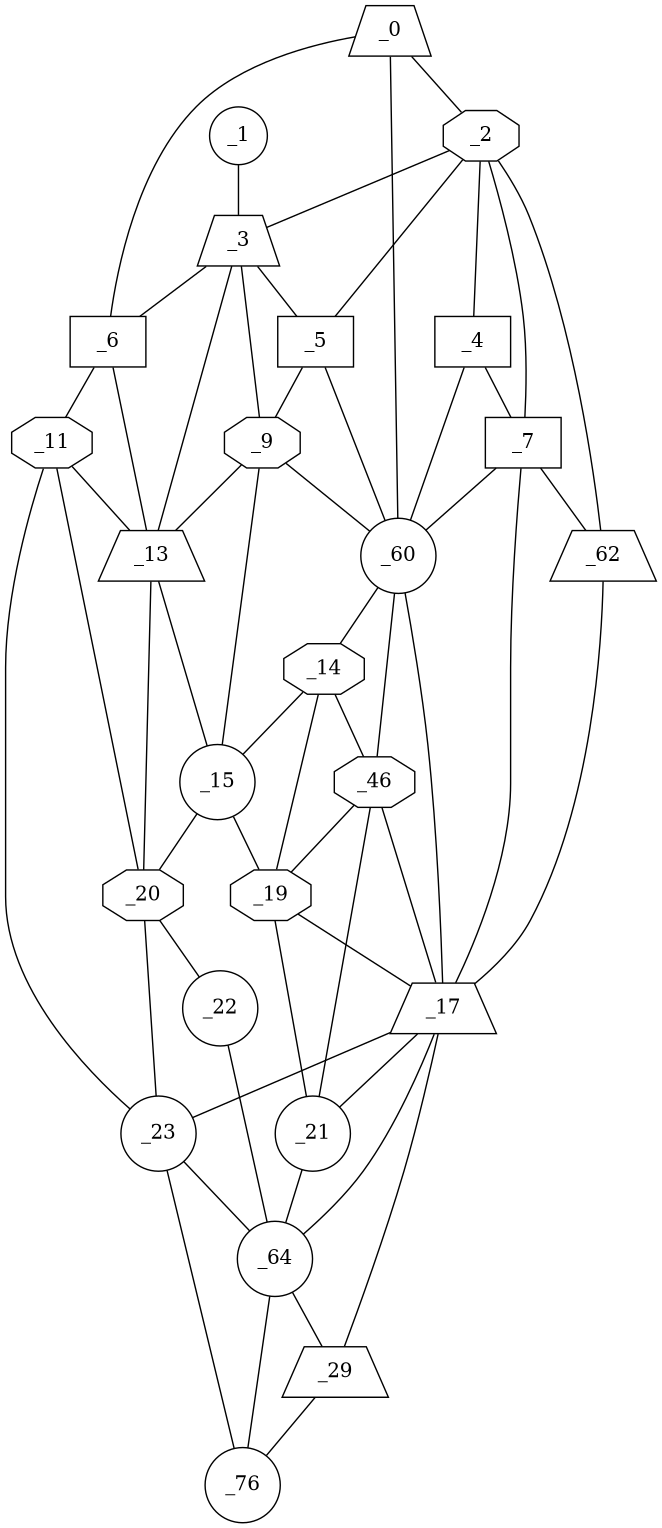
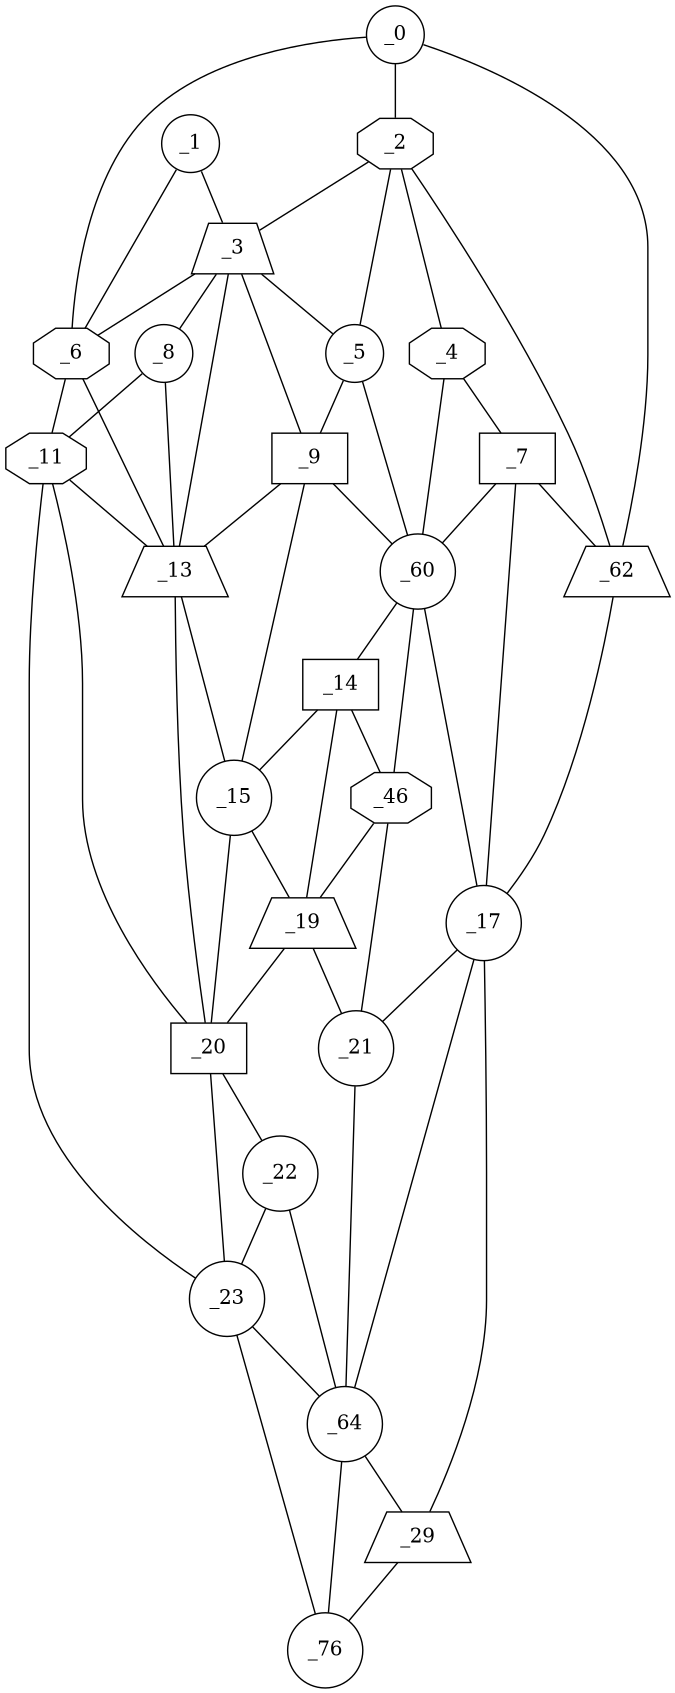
node "_0": shape trapezium -> circle
edge "_1" -- "_6": added
edge "_0" -- "_60": now "_0" -- "_62"
edge "_2" -- "_7": removed
node "_6": shape box -> octagon
node "_5": shape box -> circle
node "_4": shape box -> octagon
node "_8": added
node "_9": shape octagon -> box
node "_14": shape octagon -> box
node "_20": shape octagon -> box
node "_19": shape octagon -> trapezium
edge "_46" -- "_17": removed
edge "_19" -- "_17": now "_19" -- "_20"
node "_17": shape trapezium -> circle
edge "_17" -- "_23": now "_22" -- "_23"
